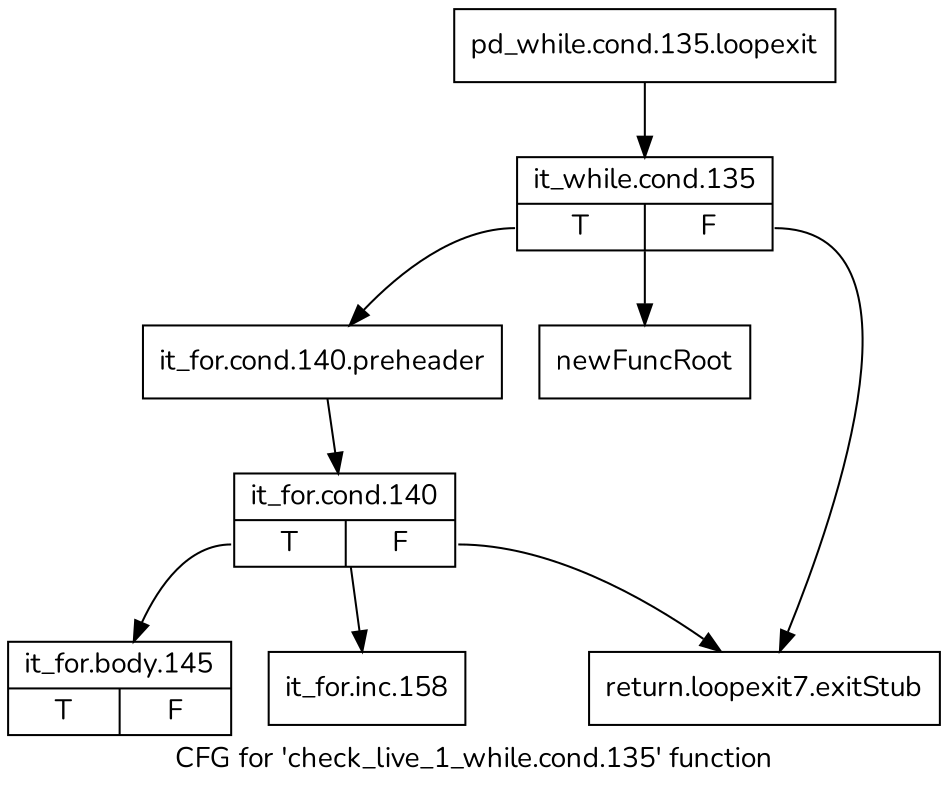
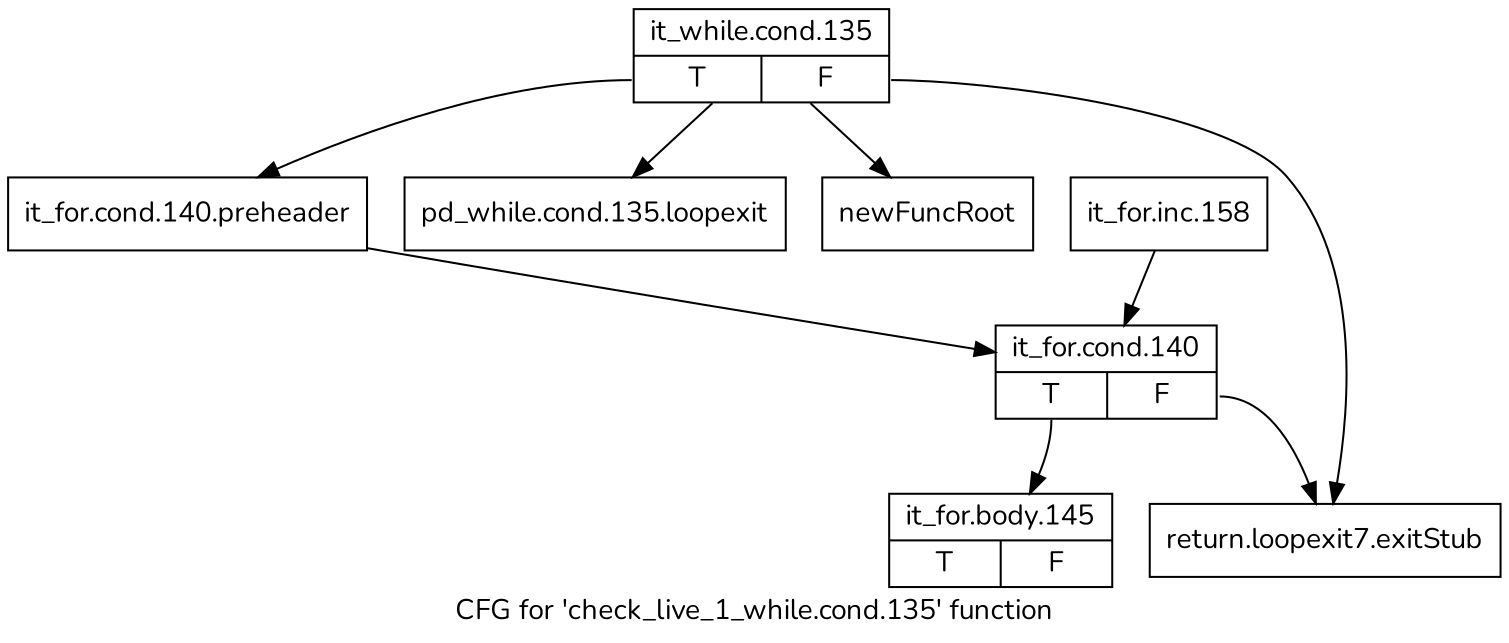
edge "pd_while.cond.135.loopexit" -> "it_while.cond.135": reversed
edge "it_for.cond.140" -> "it_for.inc.158": reversed
